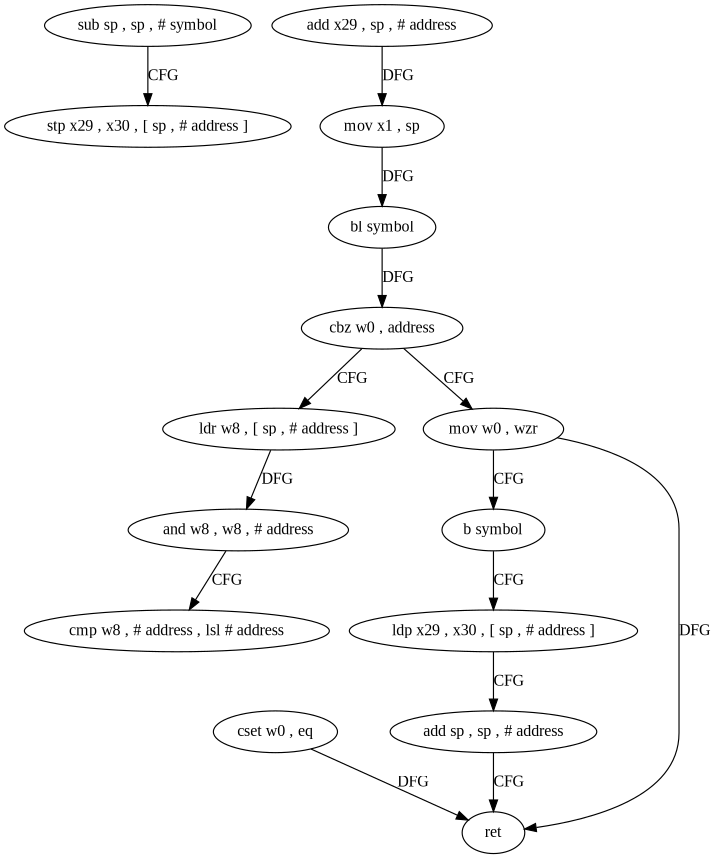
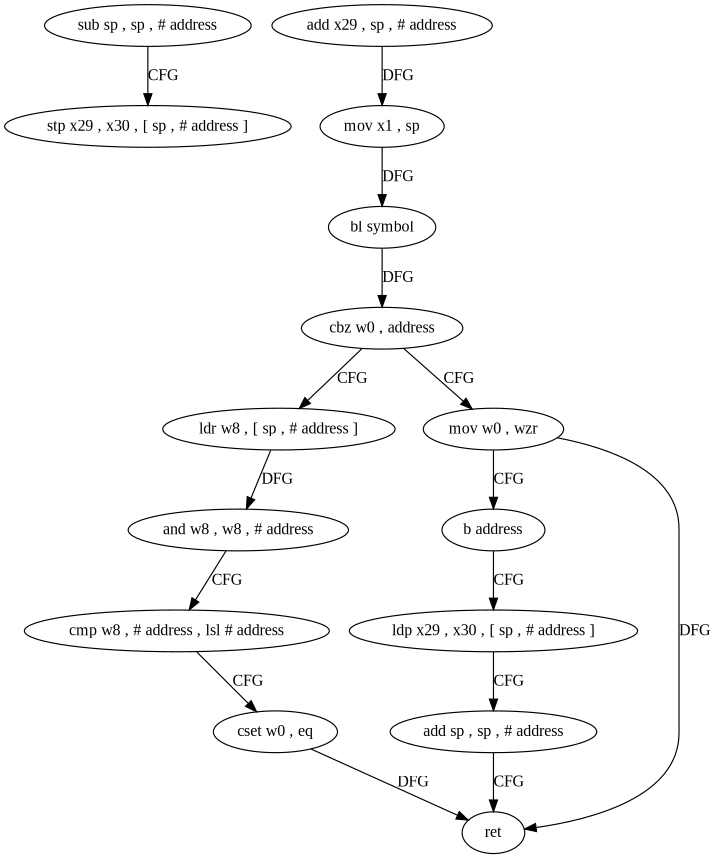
node "sub sp , sp , # symbol": label "sub sp , sp , # symbol" -> "sub sp , sp , # address"
node "b symbol": label "b symbol" -> "b address"
edge "cmp w8 , # address , lsl # address" -> "cset w0 , eq": added, label "CFG"
